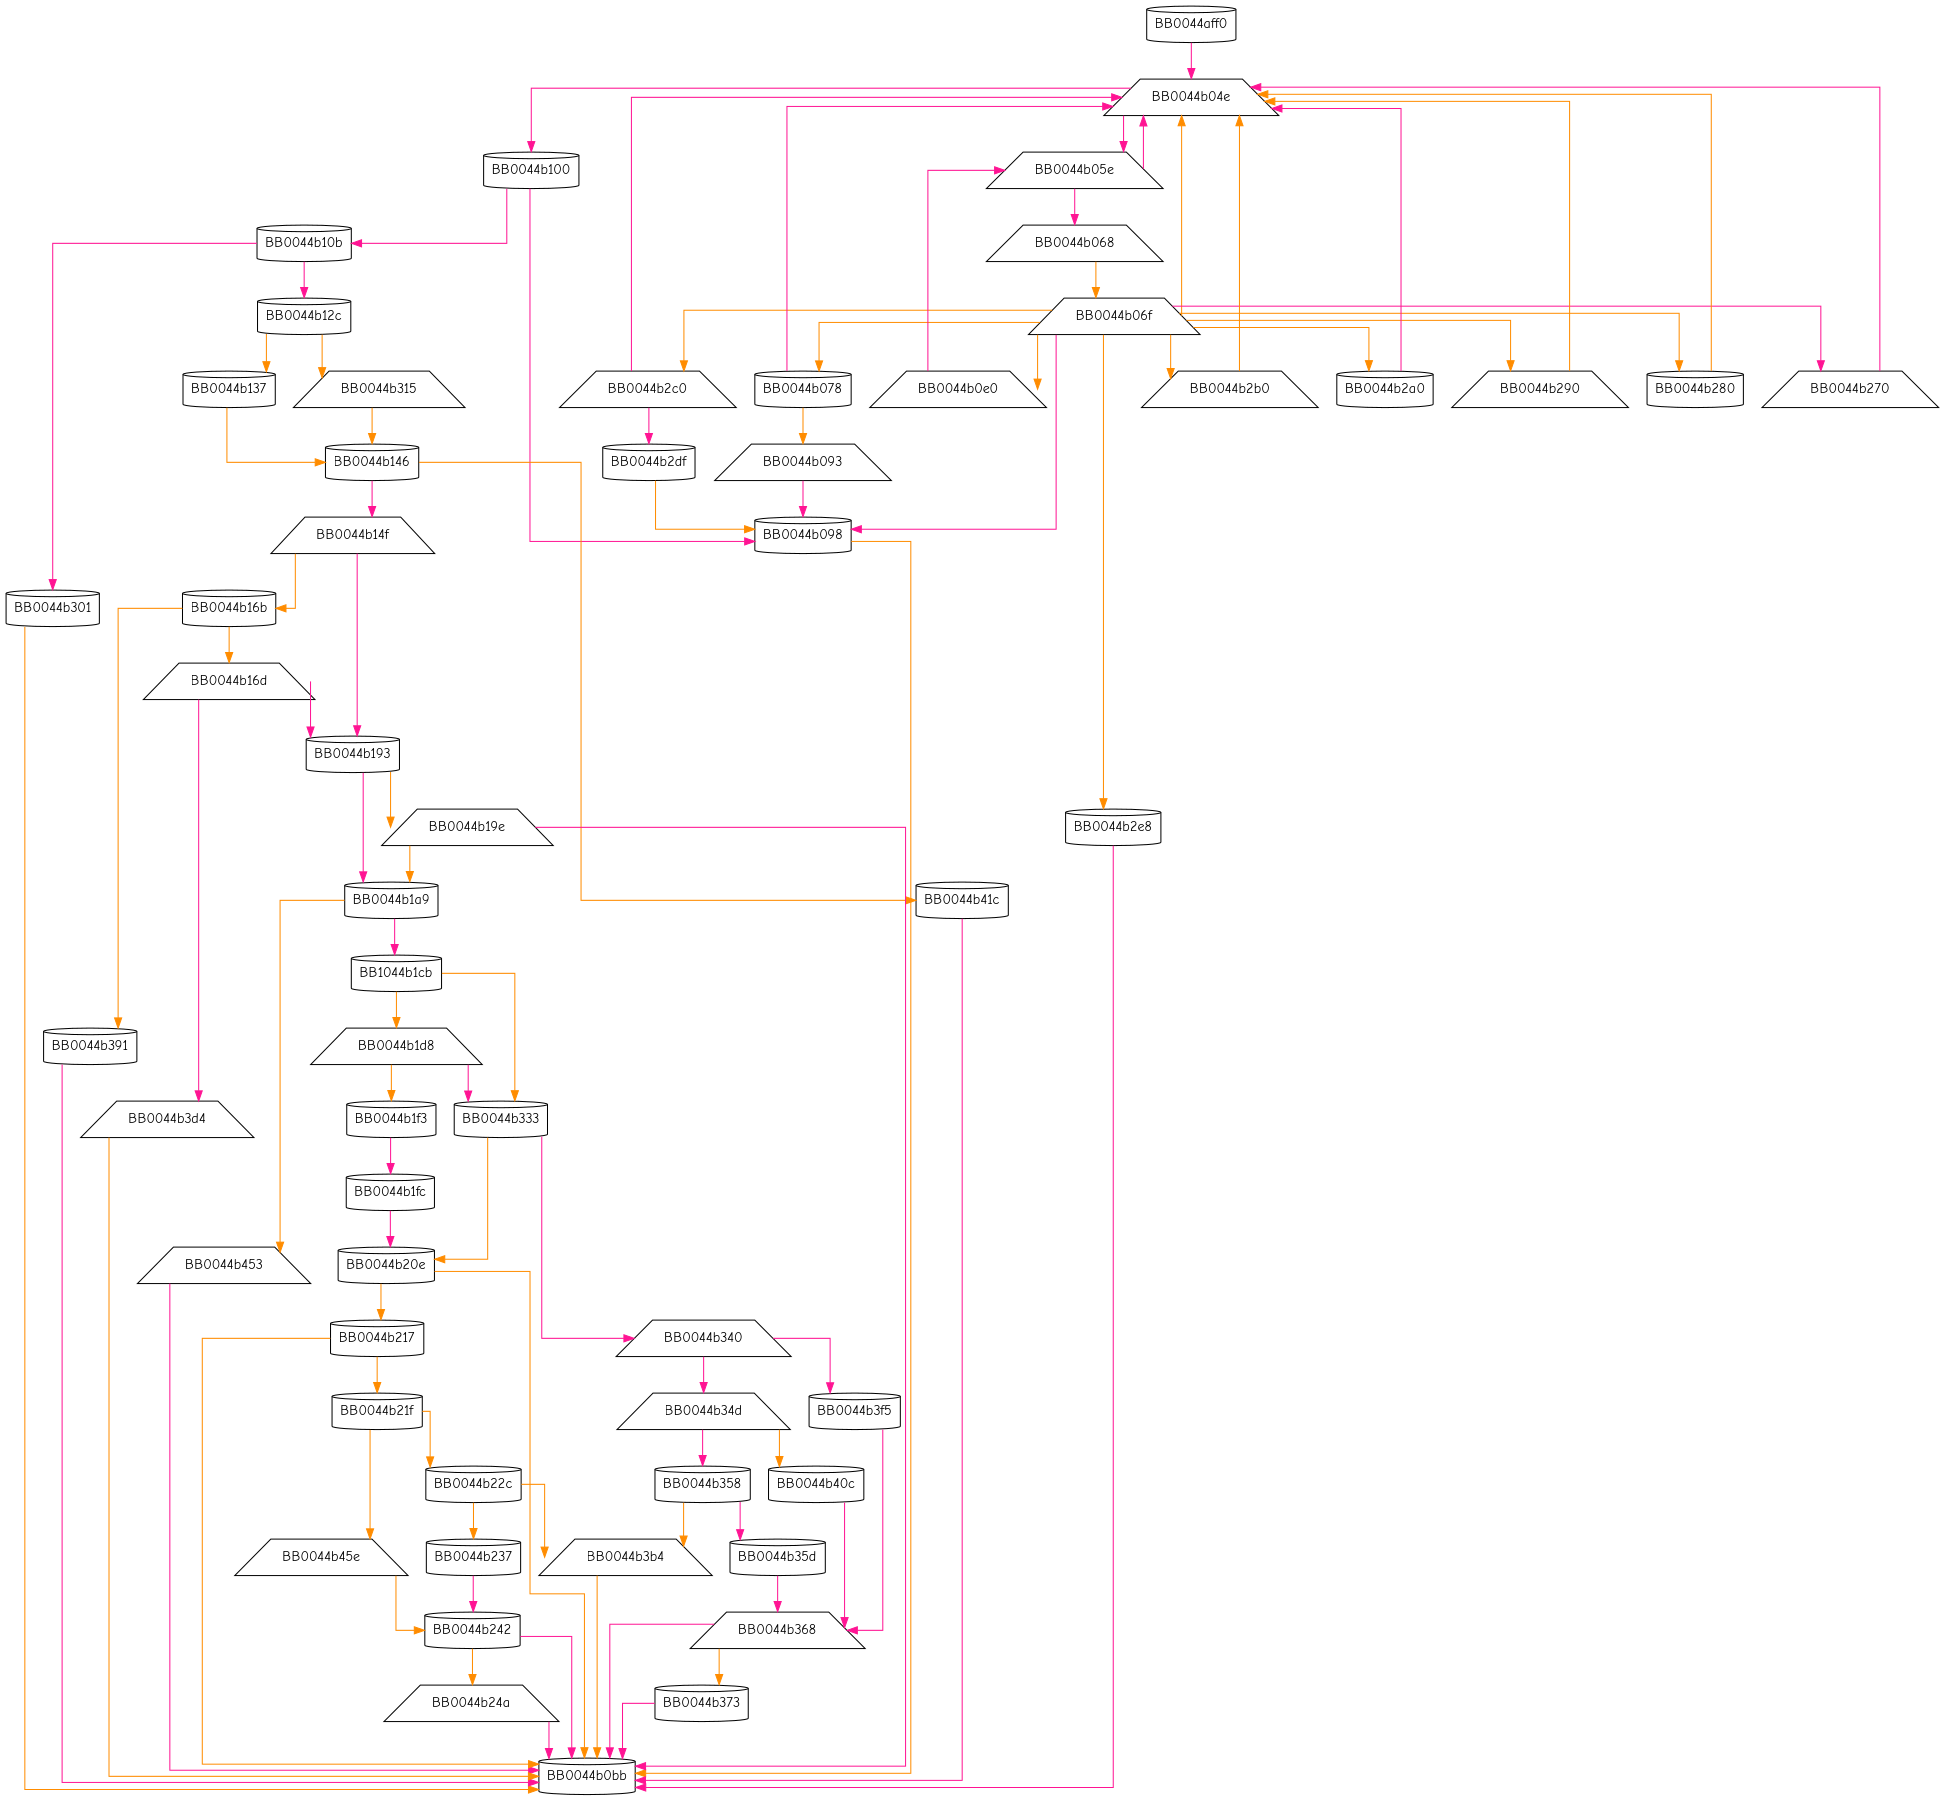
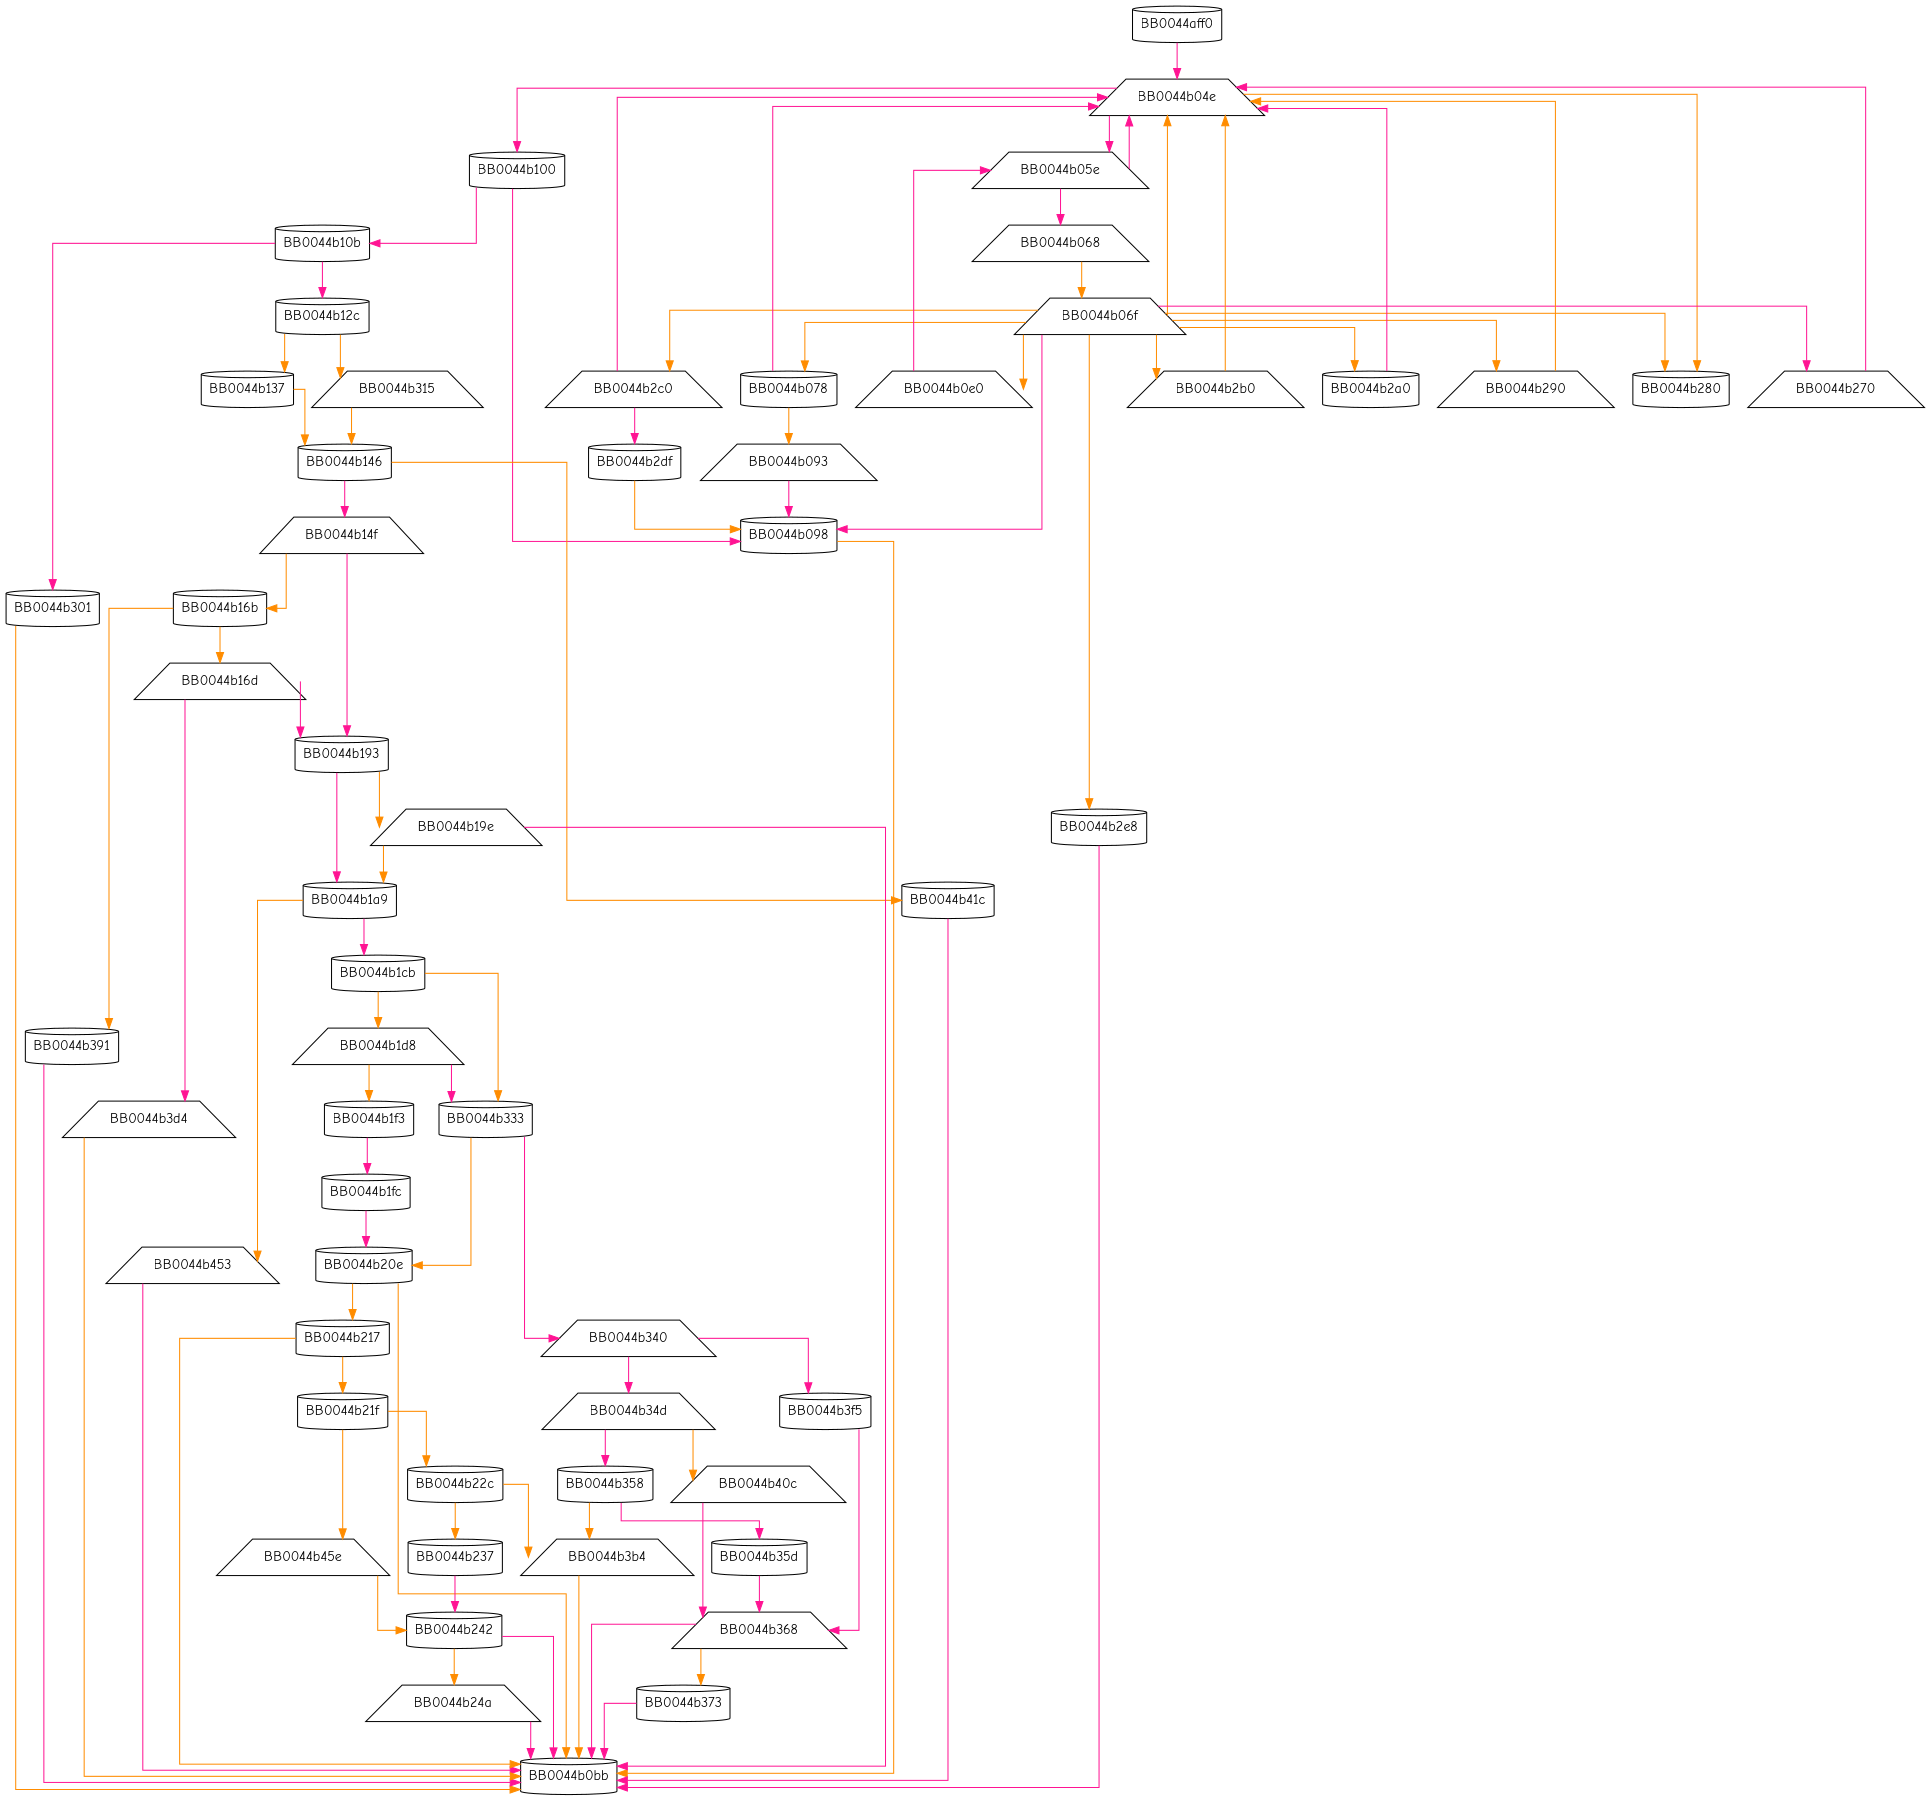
edge "BB0044b280" -> "BB0044b04e": reversed
node "BB1044b1cb": label "BB1044b1cb" -> "BB0044b1cb"
node "BB0044b40c": shape cylinder -> trapezium
